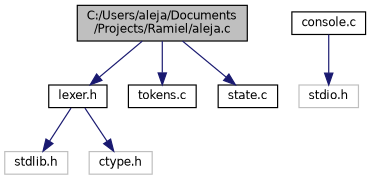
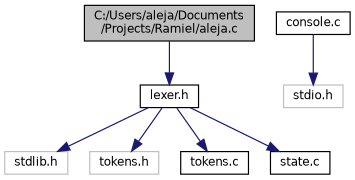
edge "C:/Users/aleja/Documents /Projects/Ramiel/aleja.c" -> "tokens.c": now "lexer.h" -> "tokens.c"
edge "C:/Users/aleja/Documents /Projects/Ramiel/aleja.c" -> "state.c": now "lexer.h" -> "state.c"
node "ctype.h": label "ctype.h" -> "tokens.h"
